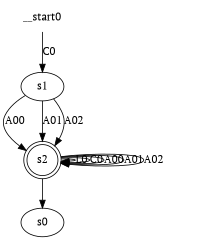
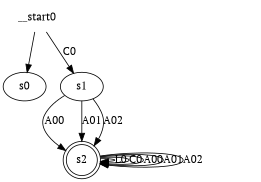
edge "s2" -> "s0": now "__start0" -> "s0"
